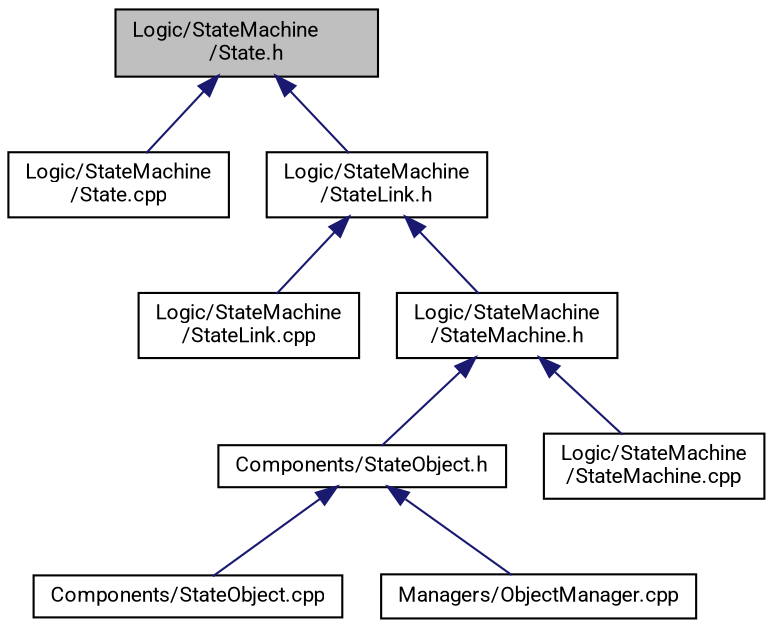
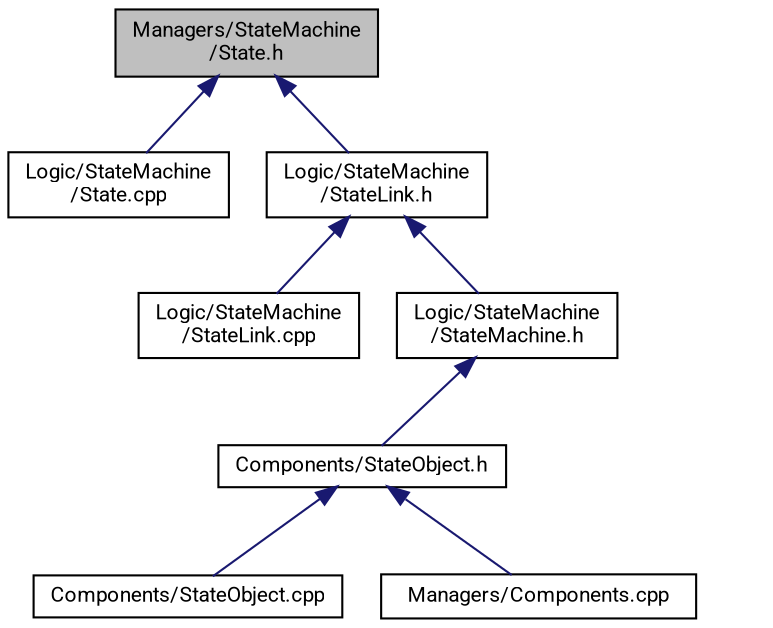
node "Logic/StateMachine /State.h": label "Logic/StateMachine /State.h" -> "Managers/StateMachine /State.h"
node "Logic/StateMachine /StateMachine.cpp": removed
node "Managers/ObjectManager.cpp": label "Managers/ObjectManager.cpp" -> "Managers/Components.cpp"
